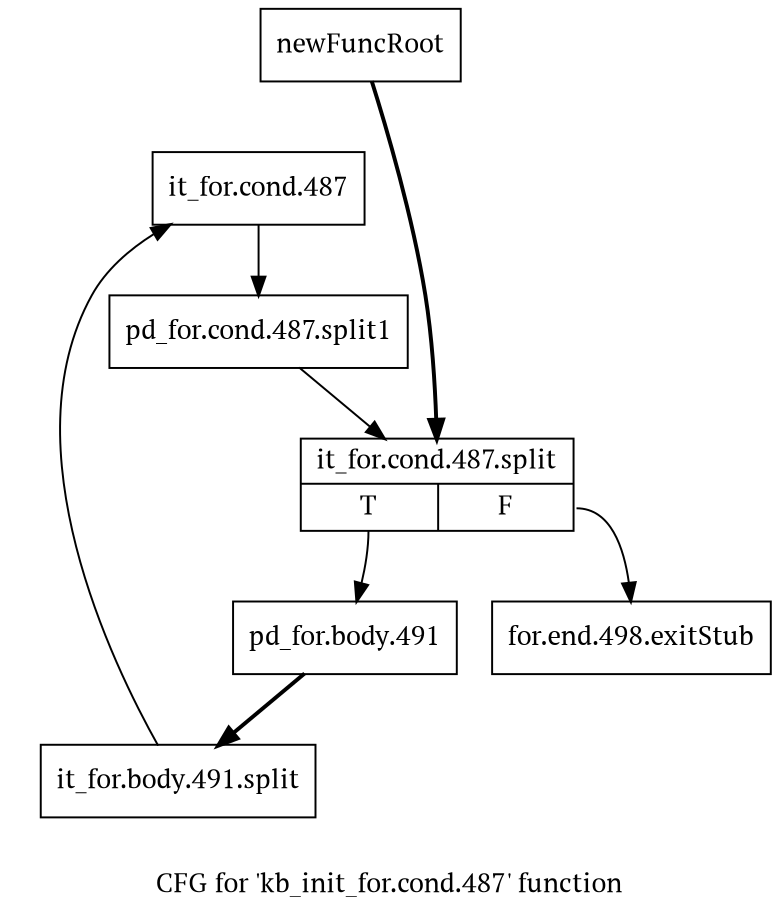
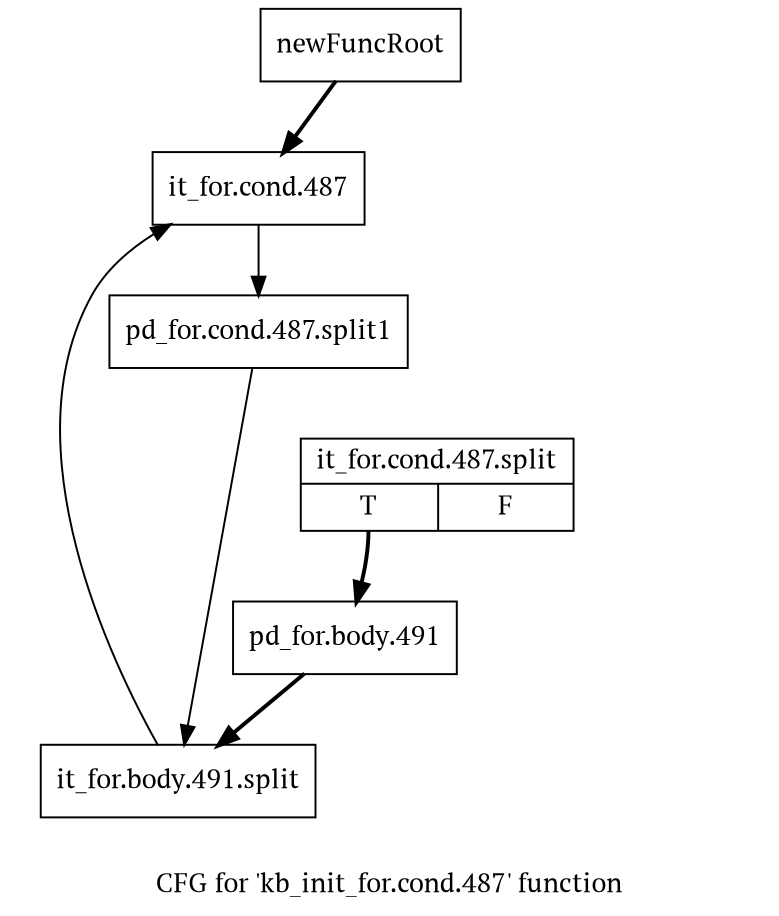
edge "newFuncRoot" -> "it_for.cond.487.split": now "newFuncRoot" -> "it_for.cond.487"
edge "pd_for.cond.487.split1" -> "it_for.cond.487.split": now "pd_for.cond.487.split1" -> "it_for.body.491.split"
edge "it_for.cond.487.split" -> "pd_for.body.491": style solid -> bold
node "for.end.498.exitStub": removed
